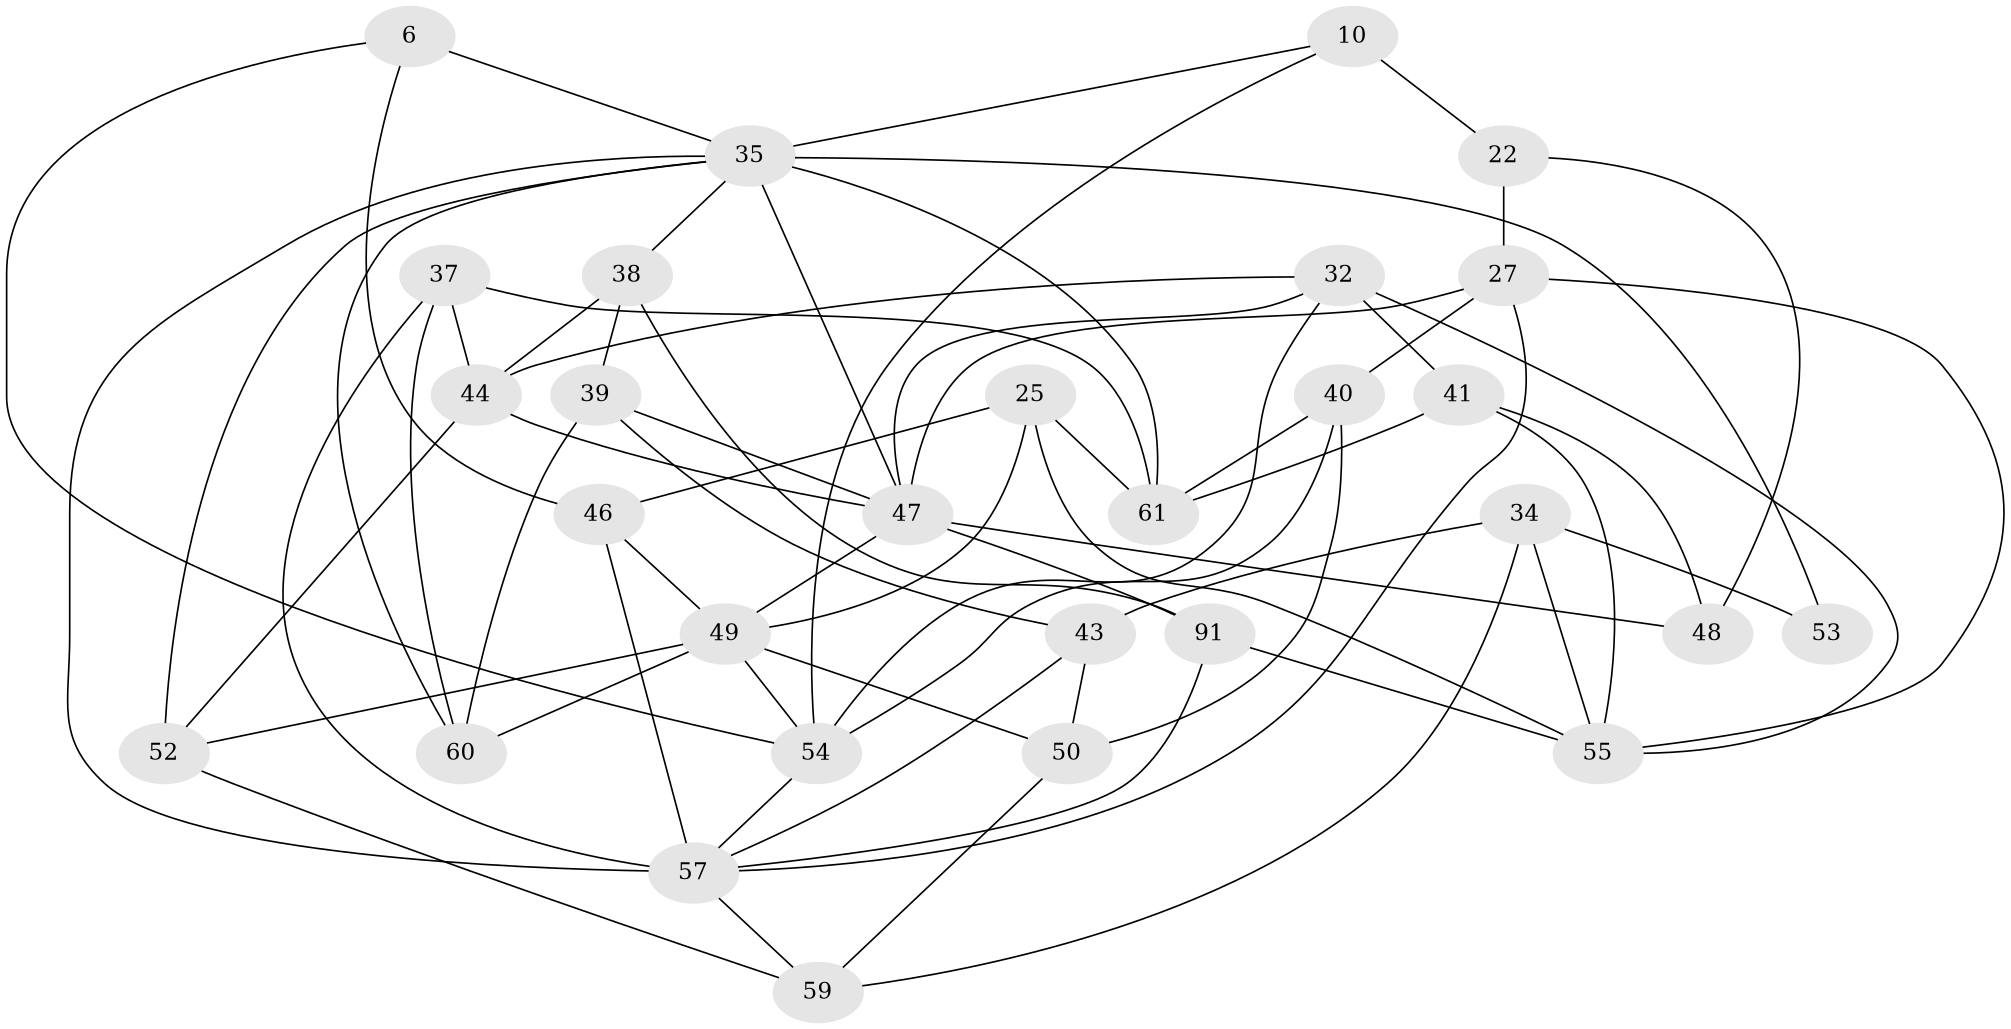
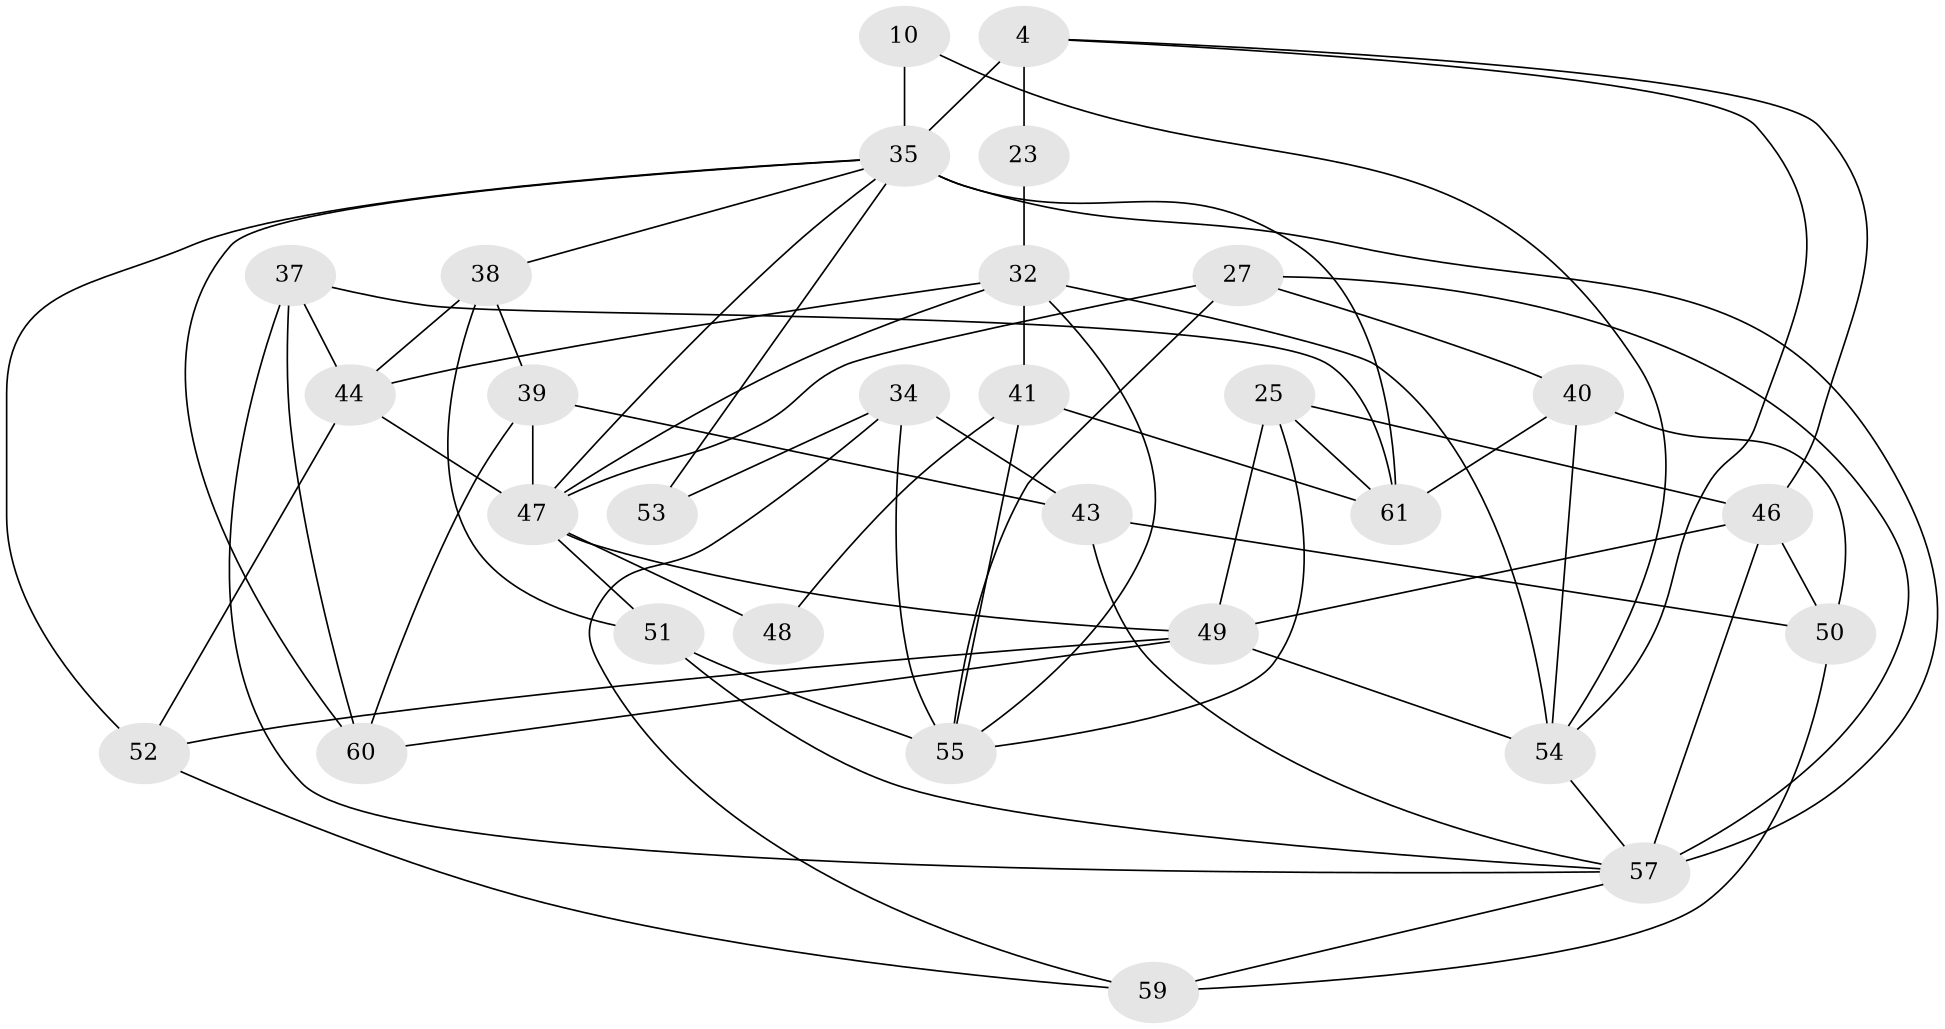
node "6": label "6" -> "4"
node "23": added
node "22": removed
node "91": label "91" -> "51"
edge "49" -- "50": now "46" -- "50"
